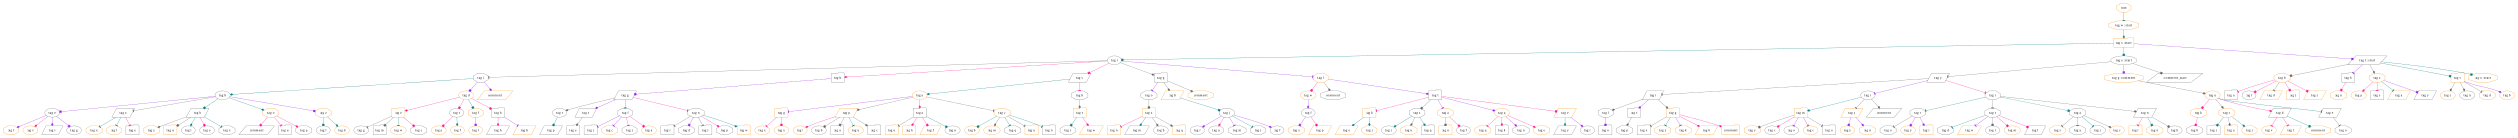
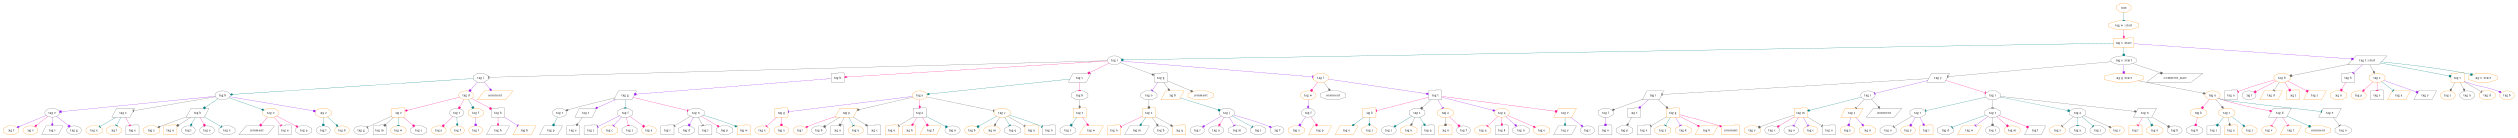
edge "tag w :start" -> "tag s :start": color teal -> deeppink
node "tag g :comment": label "tag g :comment" -> "tag g :start"
